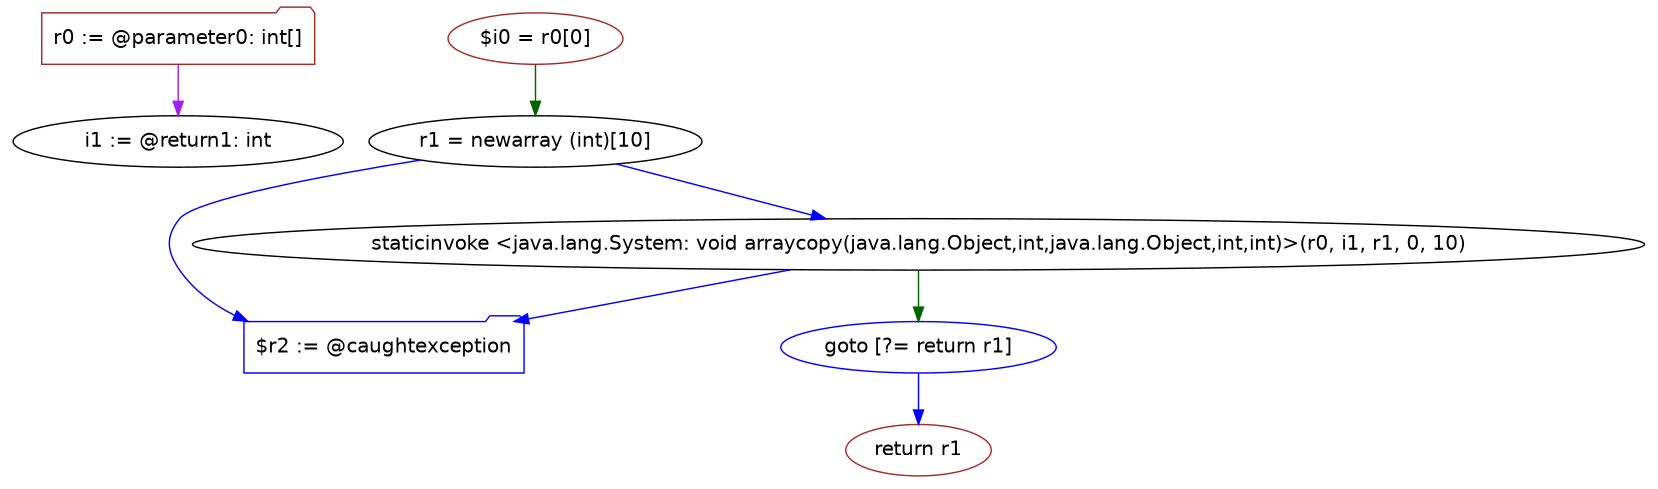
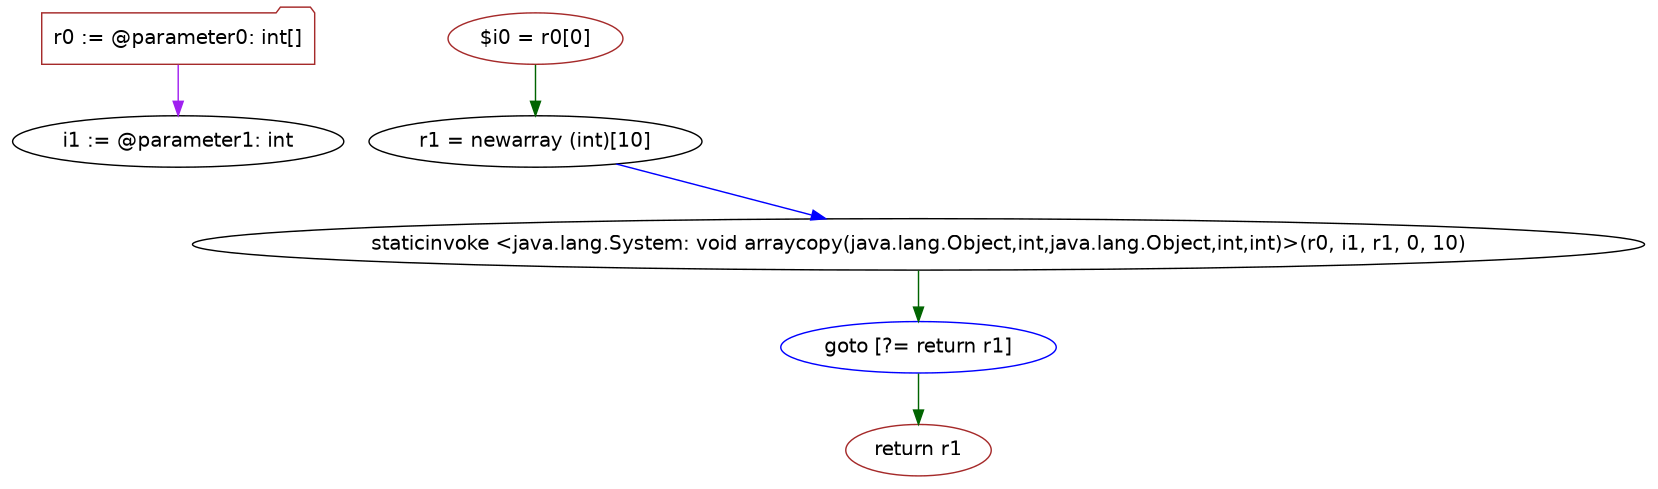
node "i1 := @return1: int": label "i1 := @return1: int" -> "i1 := @parameter1: int"
node "$r2 := @caughtexception": removed
edge "goto [?= return r1]" -> "return r1": color blue -> darkgreen
